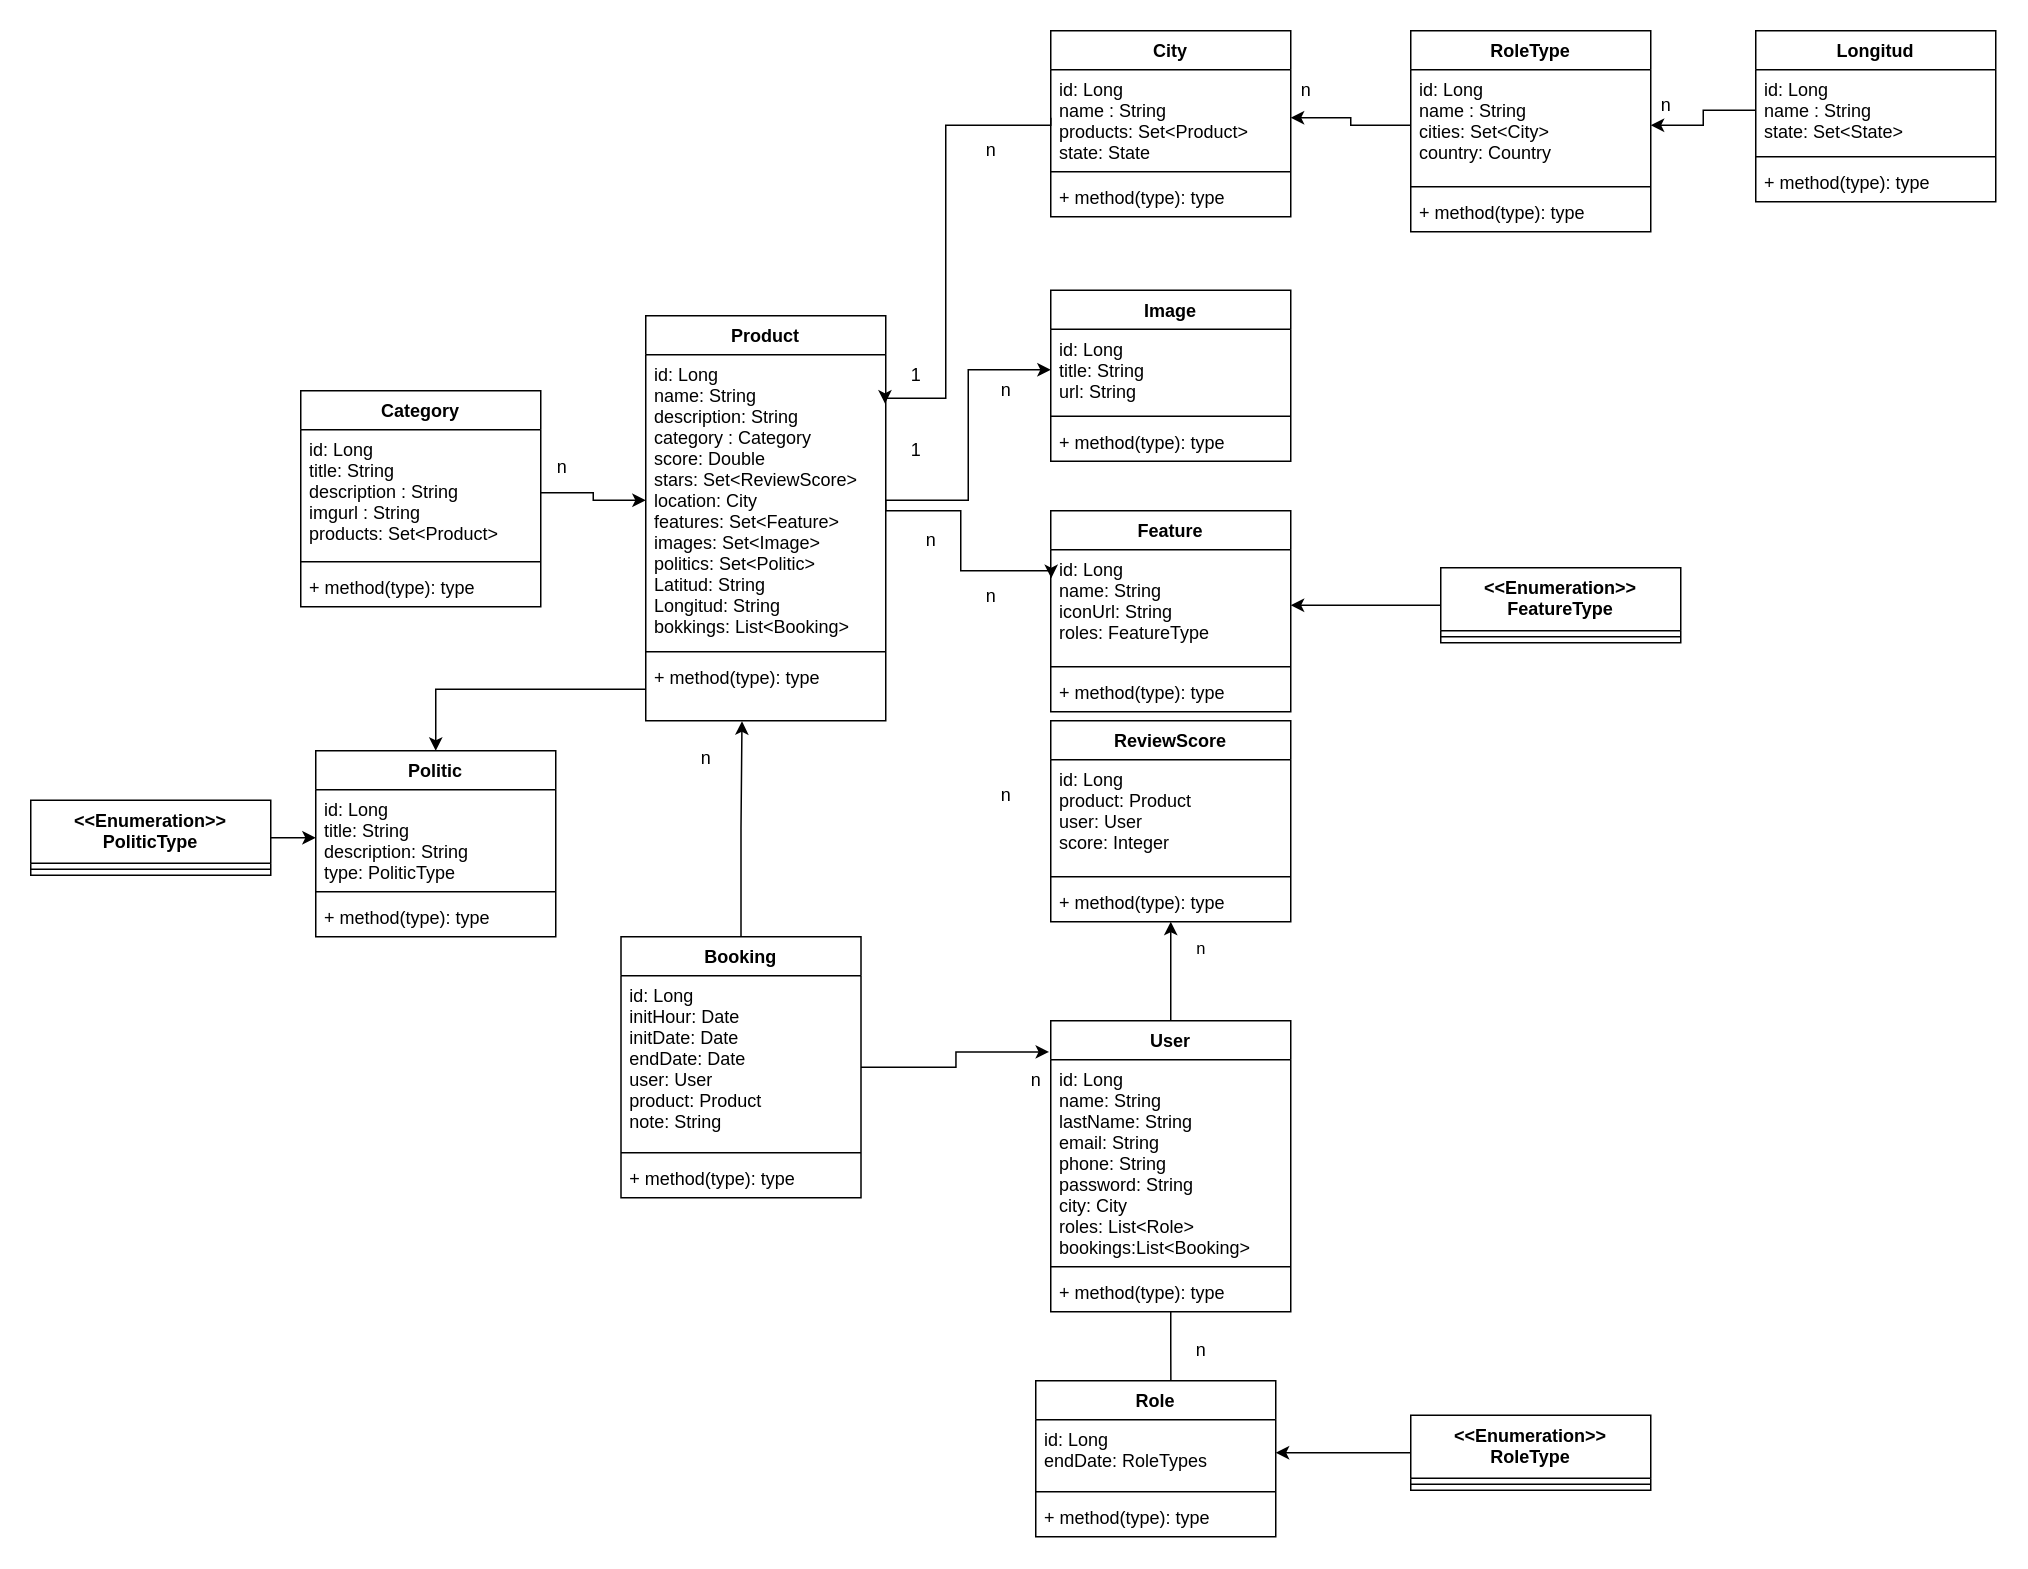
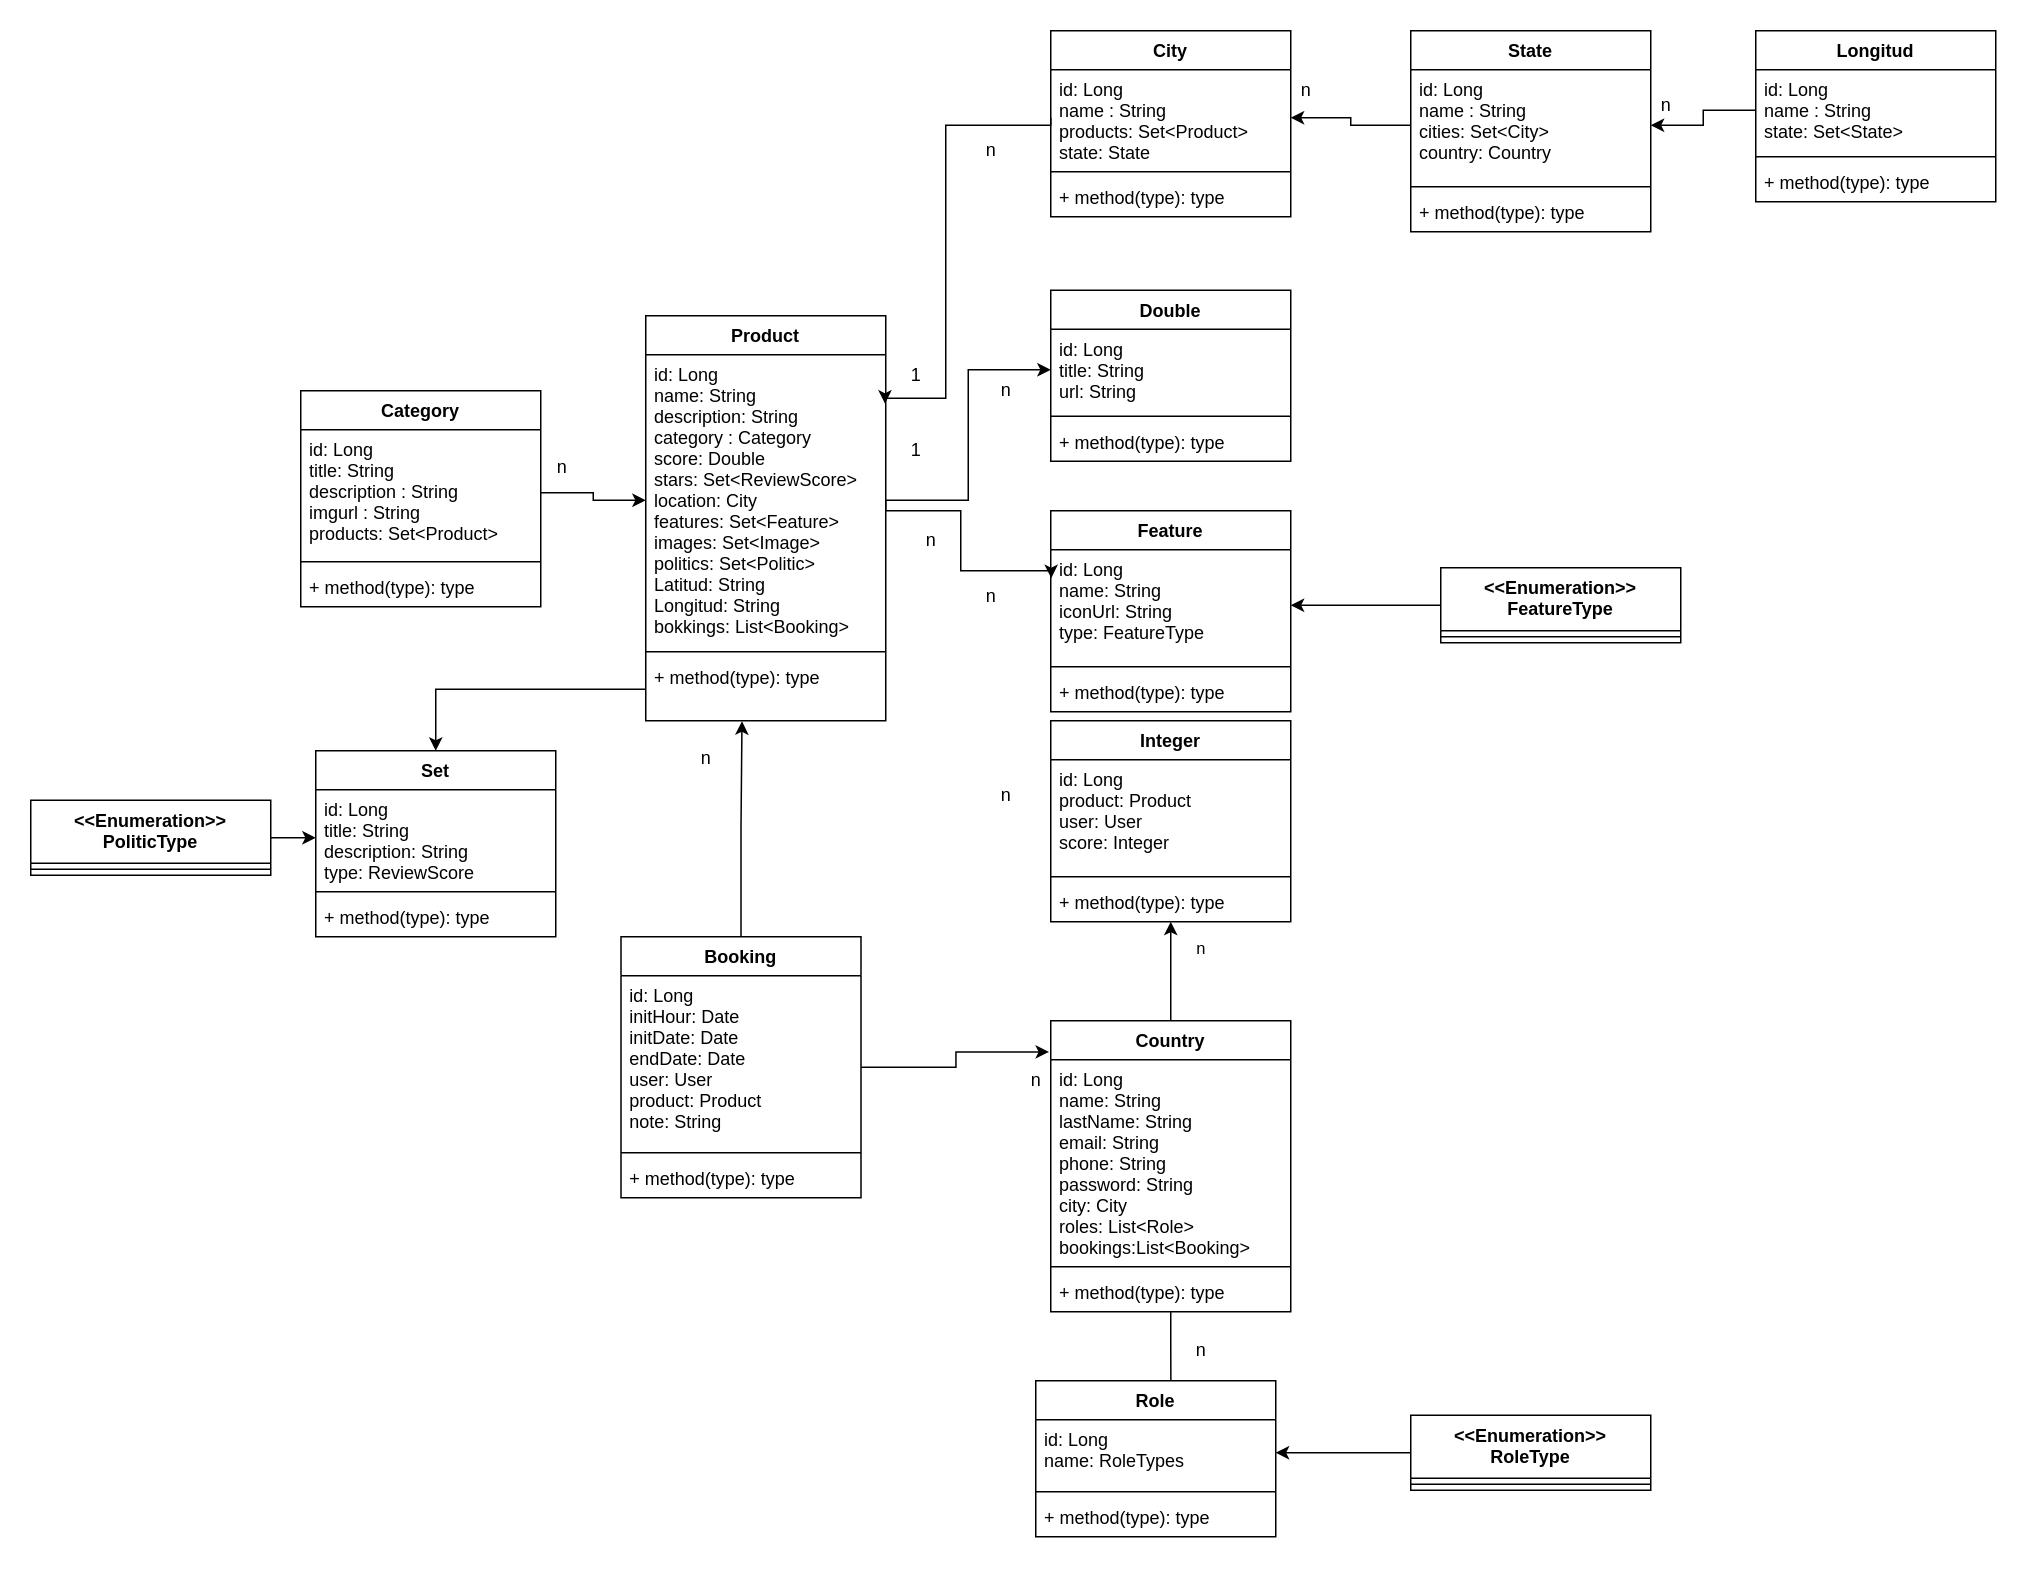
node "RoleType": label "RoleType" -> "State"
node "Image": label "Image" -> "Double"
node "id: Long name: String iconUrl: String roles: FeatureType": label "id: Long name: String iconUrl: String roles: FeatureType" -> "id: Long name: String iconUrl: String type: FeatureType"
node "ReviewScore": label "ReviewScore" -> "Integer"
node "Politic": label "Politic" -> "Set"
node "id: Long title: String description: String type: PoliticType": label "id: Long title: String description: String type: PoliticType" -> "id: Long title: String description: String type: ReviewScore"
node "User": label "User" -> "Country"
node "id: Long endDate: RoleTypes": label "id: Long endDate: RoleTypes" -> "id: Long name: RoleTypes"
